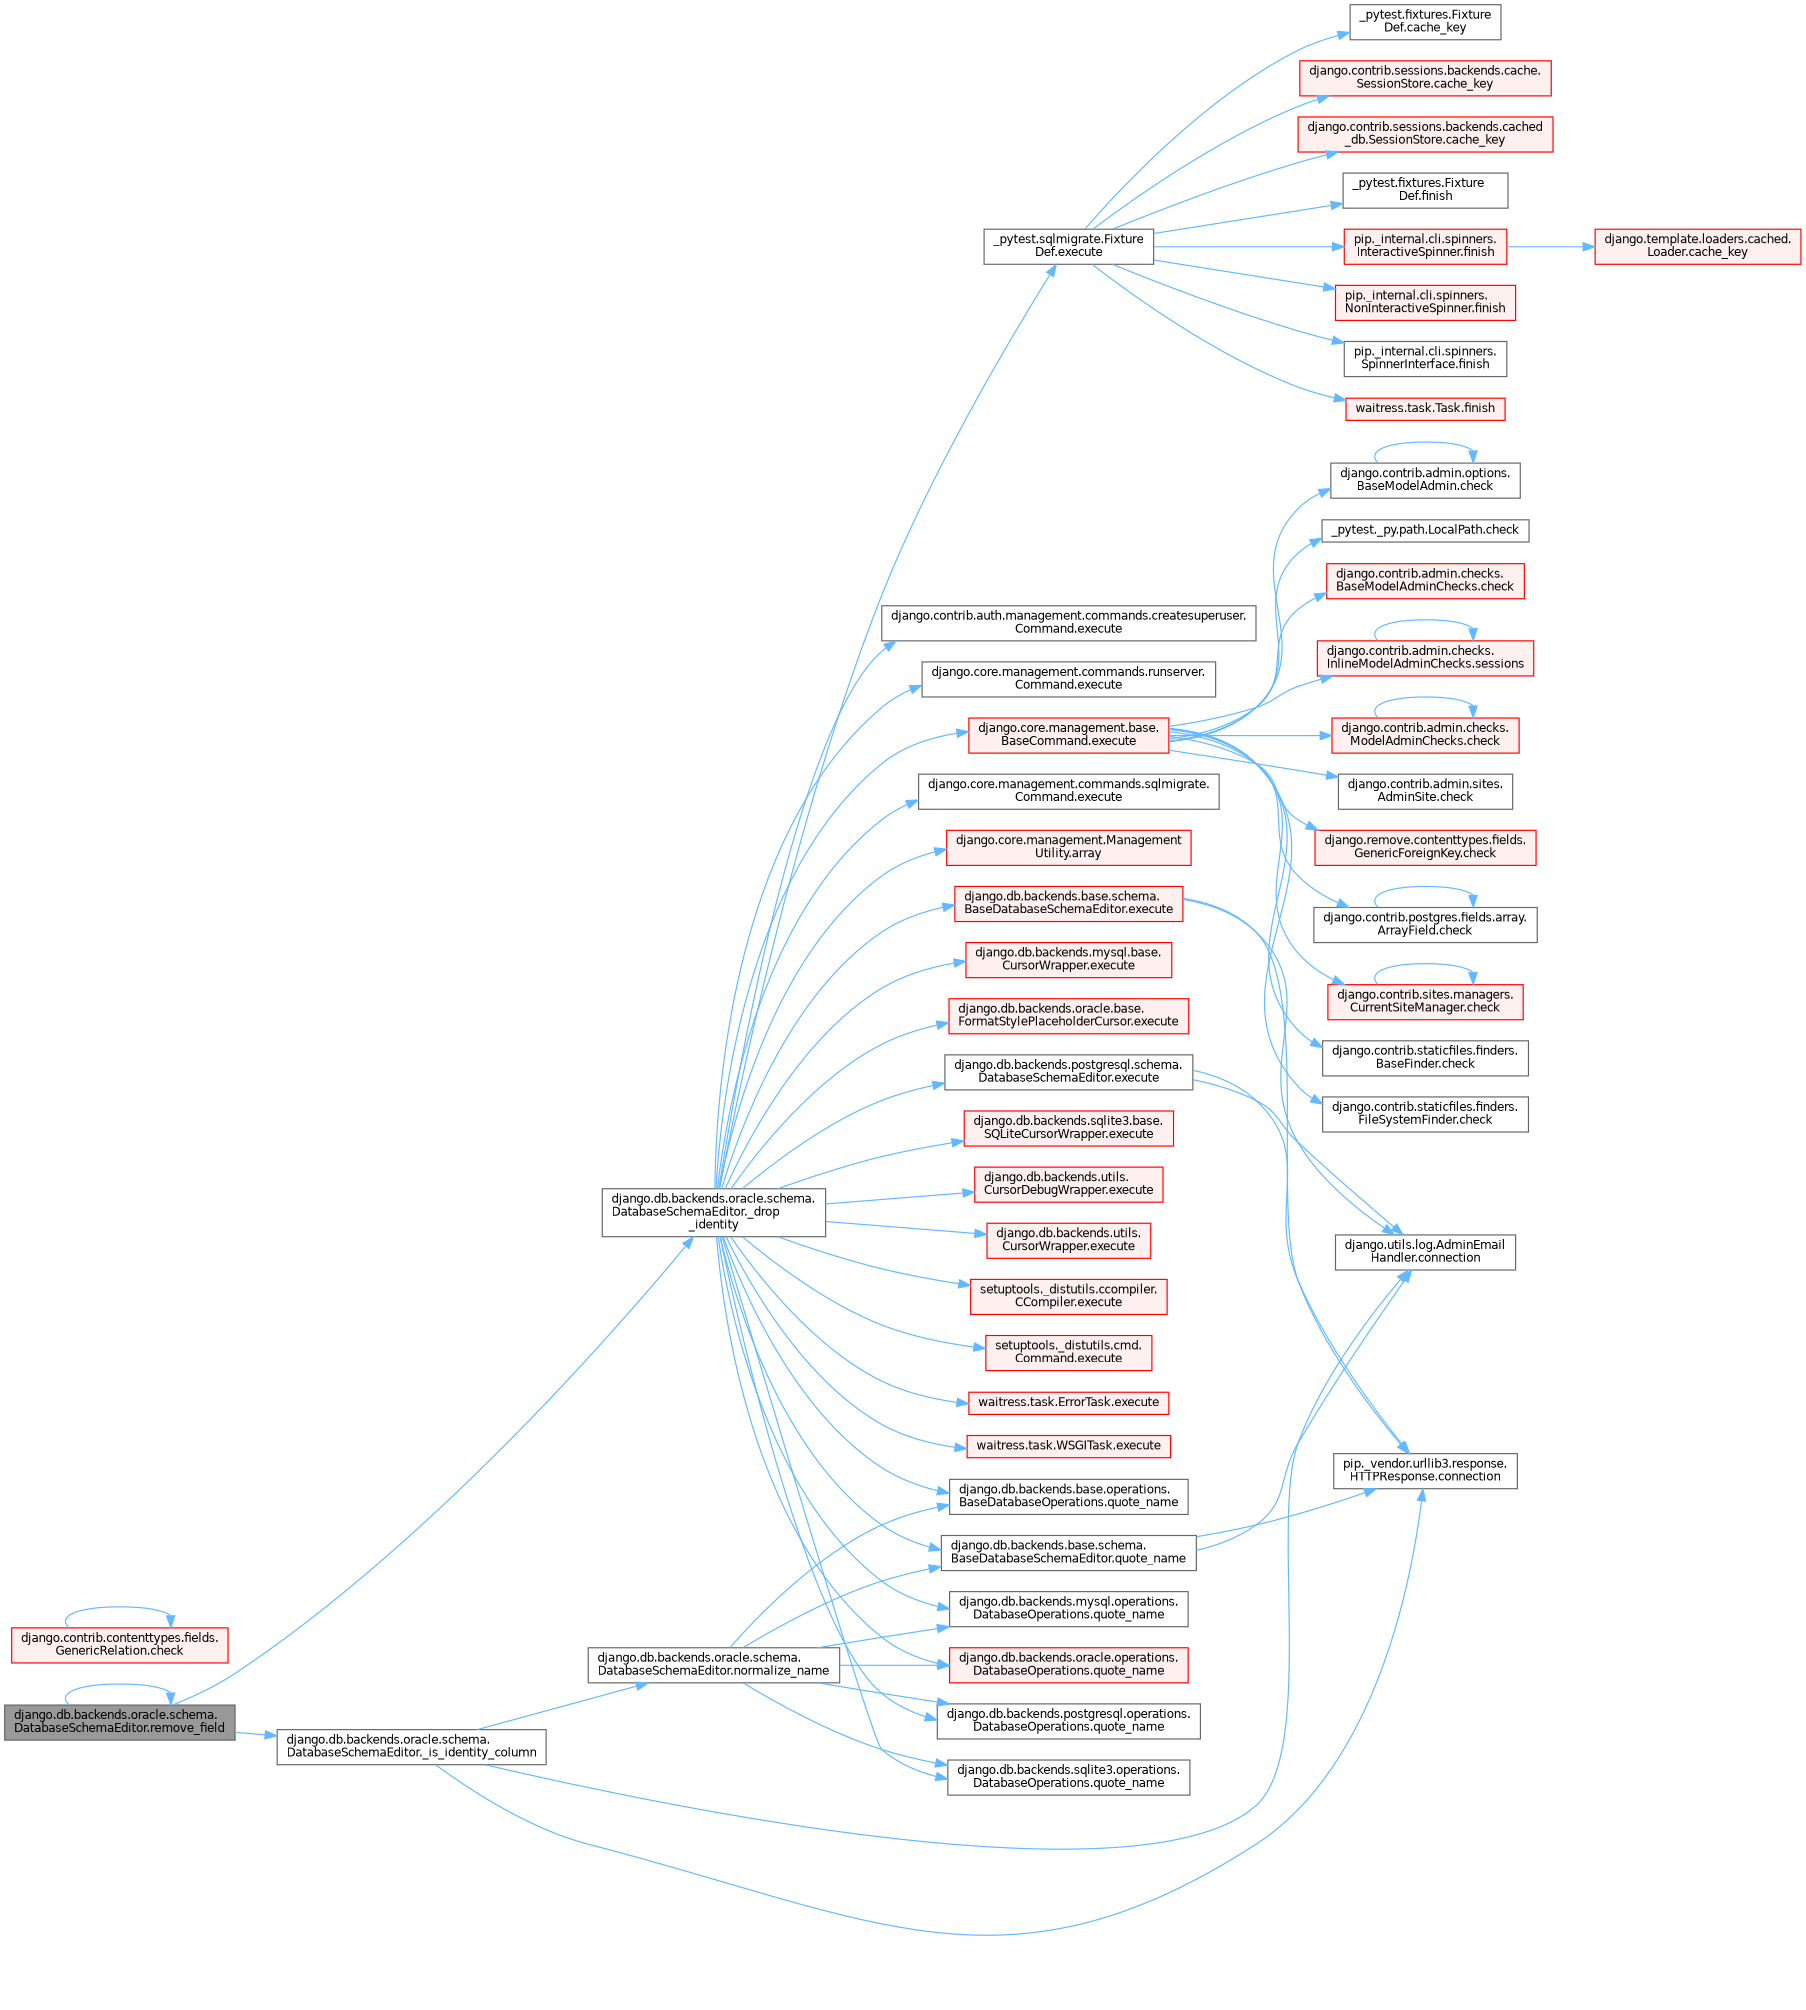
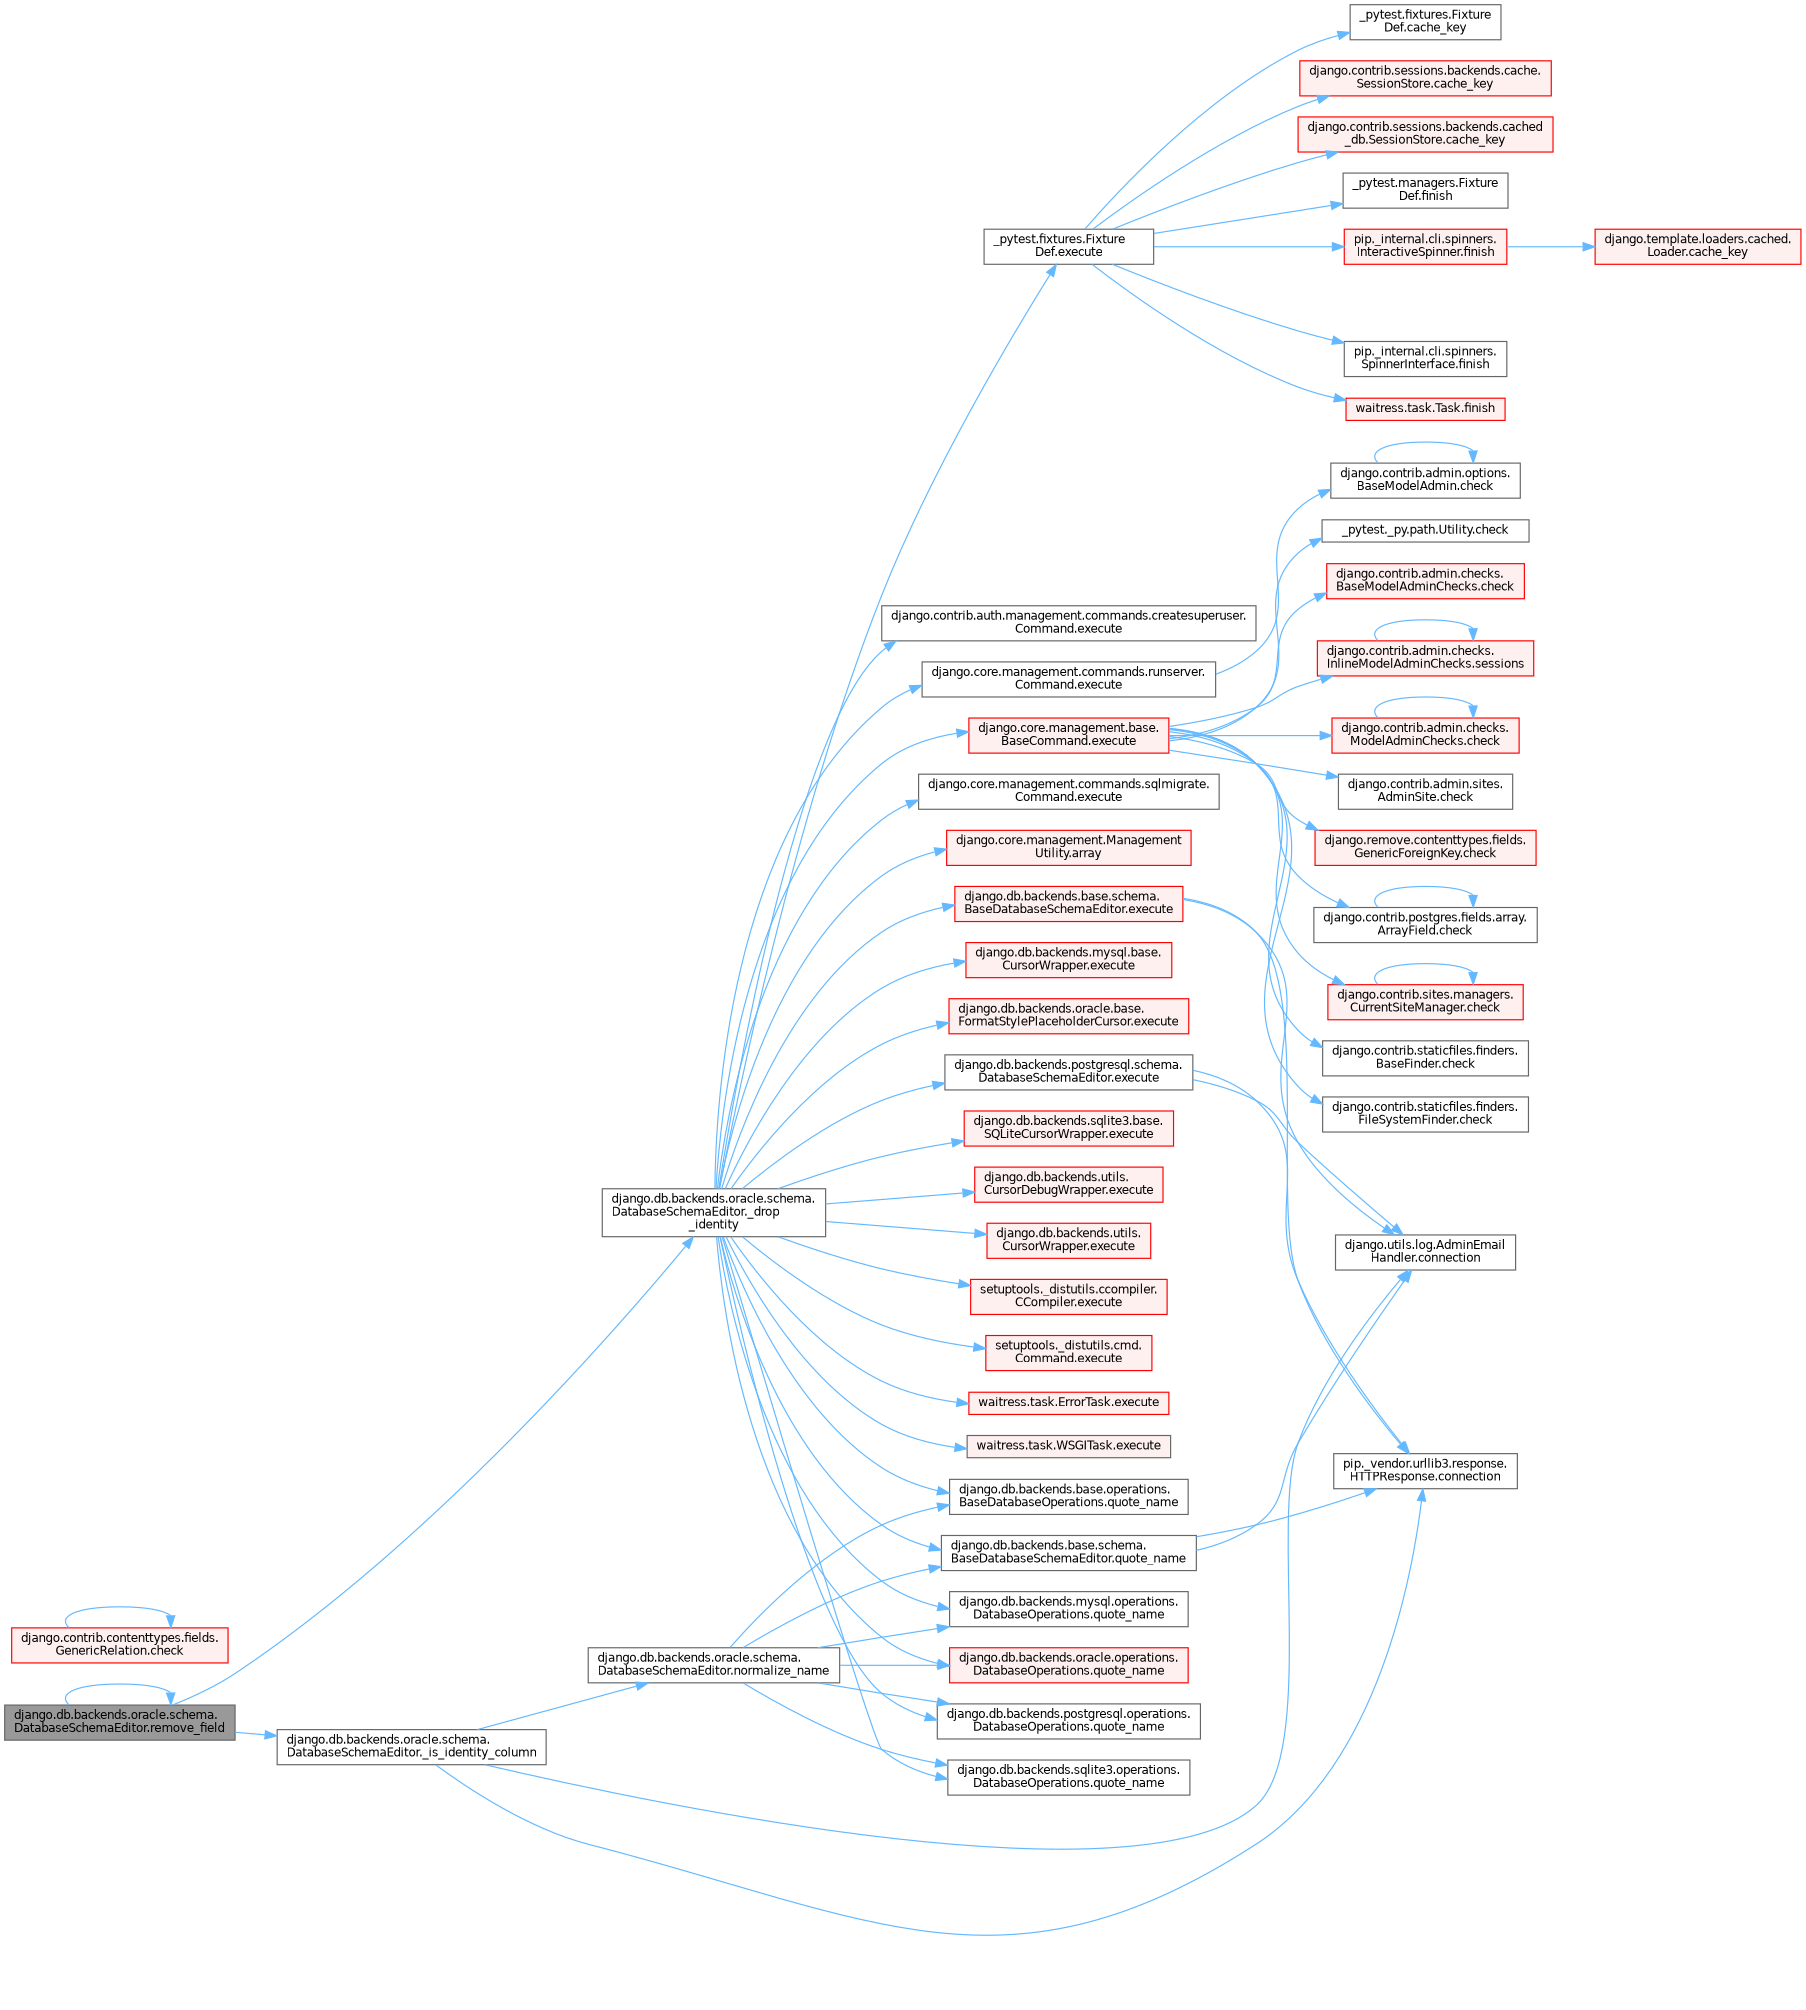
node "_pytest.fixtures.Fixture Def.finish": label "_pytest.fixtures.Fixture Def.finish" -> "_pytest.managers.Fixture Def.finish"
node "_pytest.sqlmigrate.Fixture Def.execute": label "_pytest.sqlmigrate.Fixture Def.execute" -> "_pytest.fixtures.Fixture Def.execute"
node "pip._internal.cli.spinners. NonInteractiveSpinner.finish": removed
node "_pytest._py.path.LocalPath.check": label "_pytest._py.path.LocalPath.check" -> "_pytest._py.path.Utility.check"
edge "django.core.management.base. BaseCommand.execute" -> "django.contrib.admin.options. BaseModelAdmin.check": now "django.core.management.commands.runserver. Command.execute" -> "django.contrib.admin.options. BaseModelAdmin.check"
node "waitress.task.WSGITask.execute": color red -> grey40
